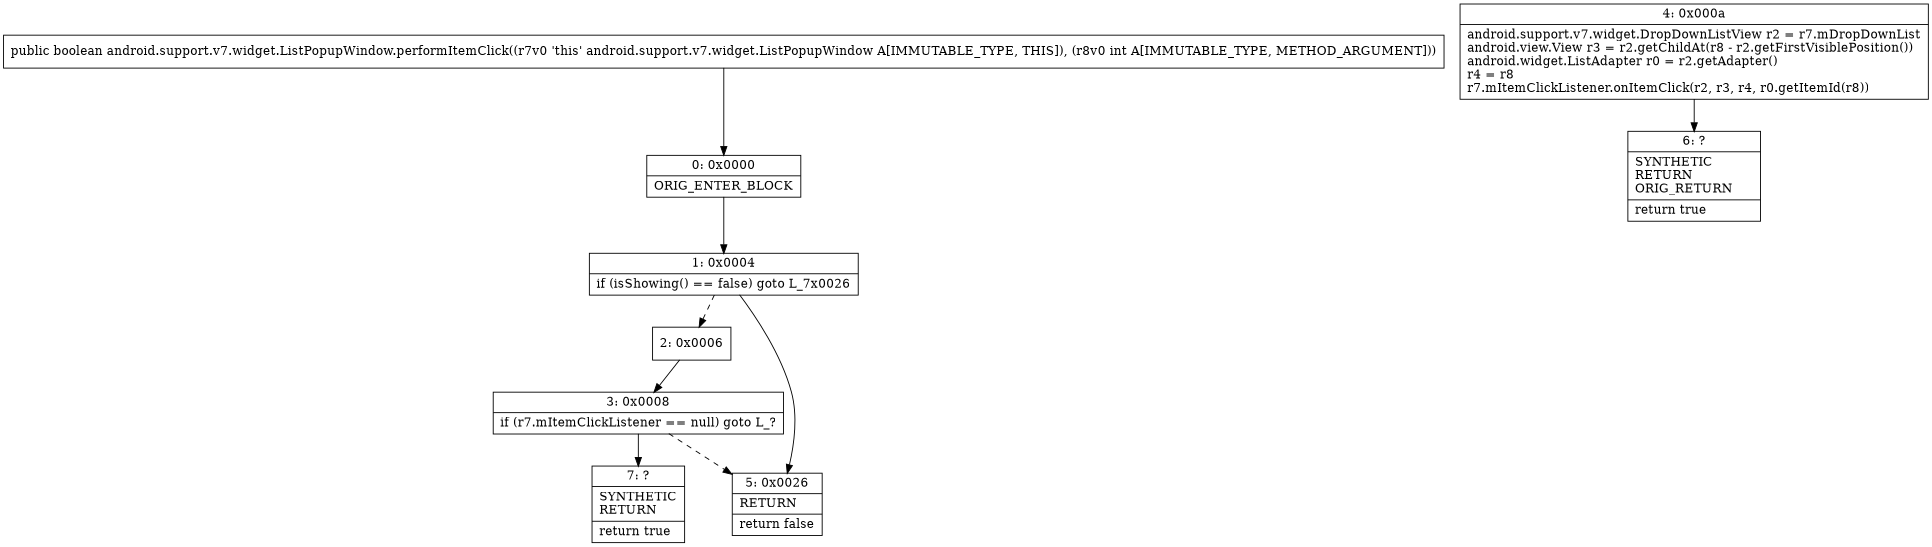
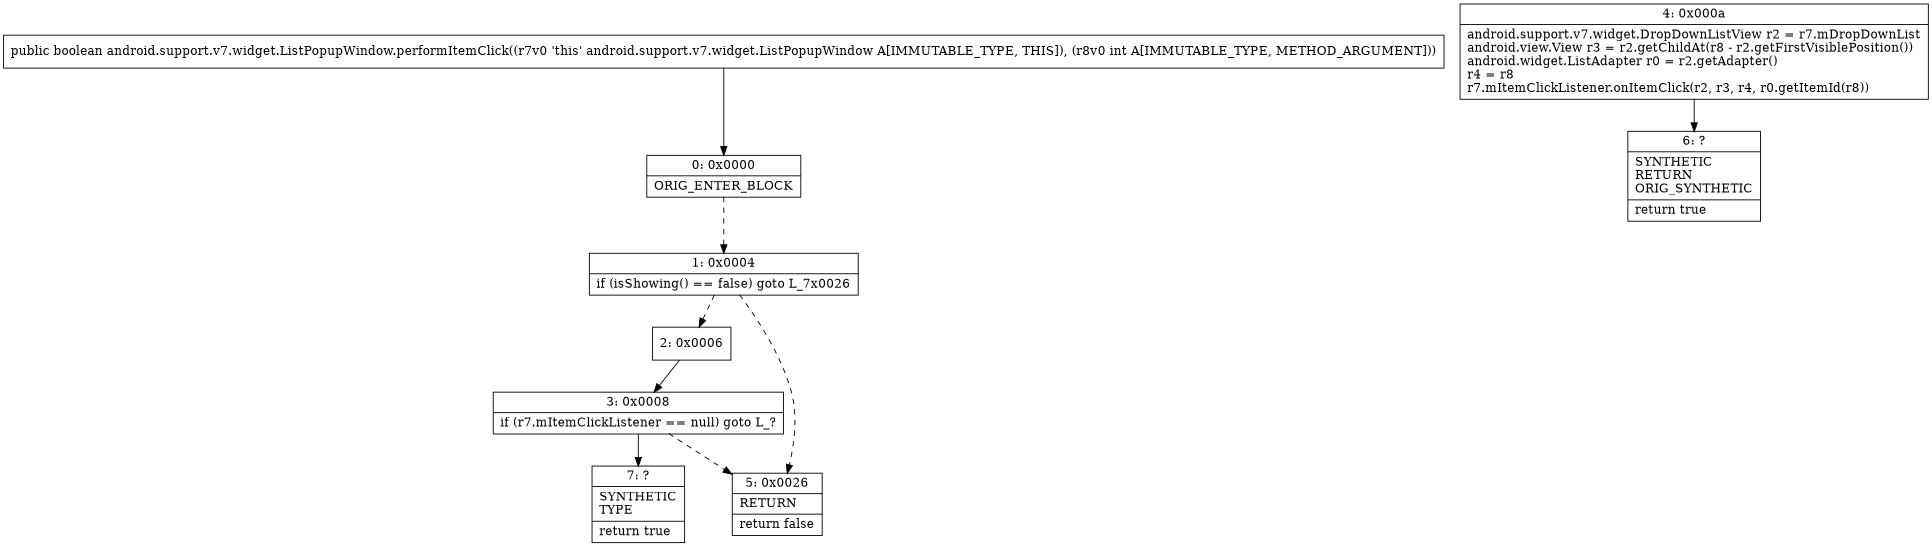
node "6: ?": text "ORIG_RETURN" -> "ORIG_SYNTHETIC"
edge "0: 0x0000" -> "1: 0x0004": style solid -> dashed
edge "1: 0x0004" -> "5: 0x0026": style solid -> dashed
node "7: ?": text "RETURN" -> "TYPE"
